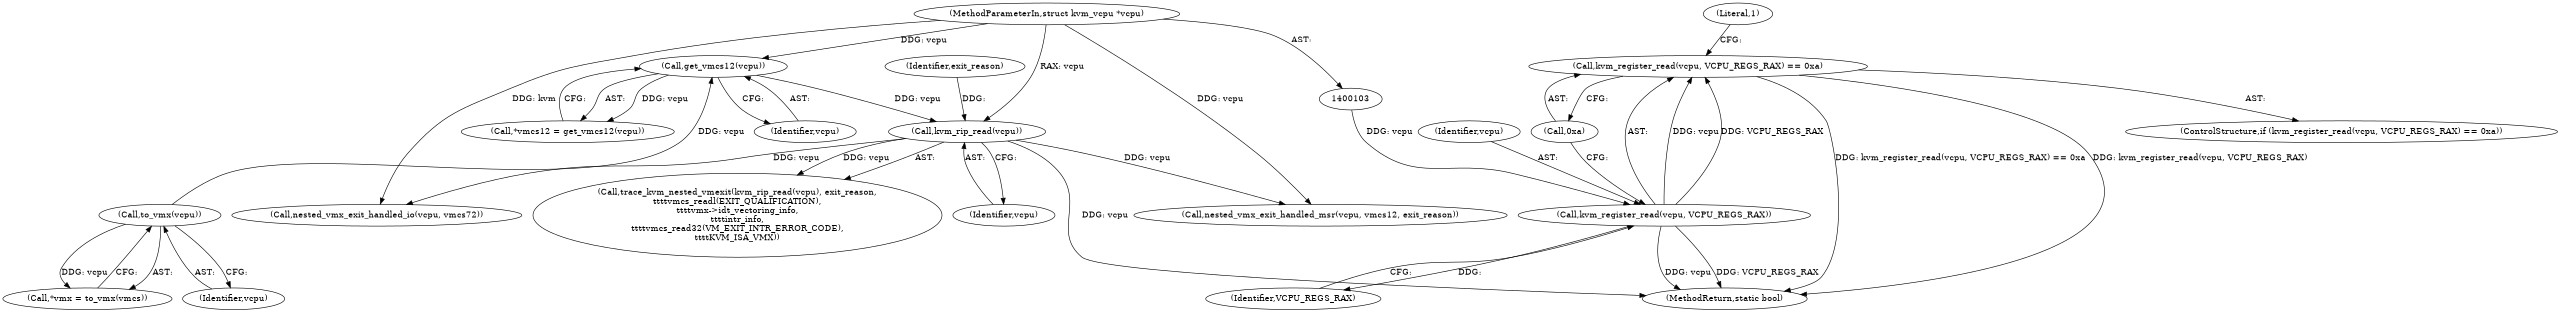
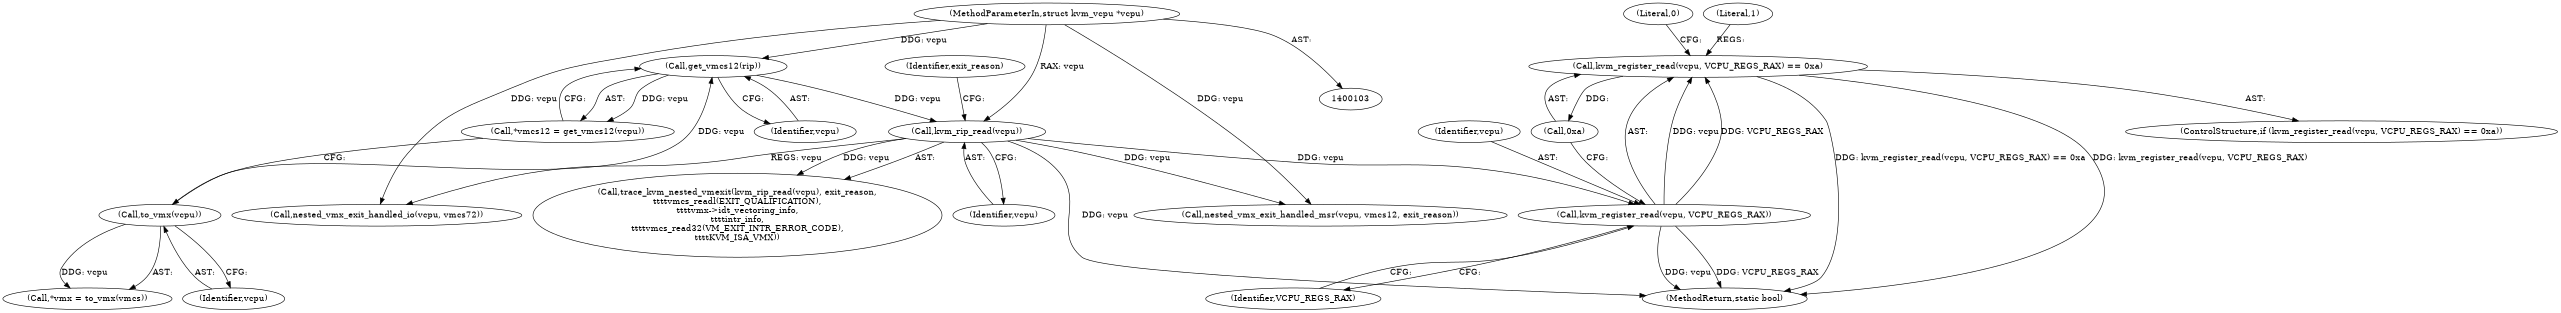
node "(Literal,0)": added
edge "(Literal,1)" -> "(Call,kvm_register_read(vcpu, VCPU_REGS_RAX) == 0xa)": label "CFG: " -> "REGS: "
node "(Call,get_vmcs12(vcpu))": label "(Call,get_vmcs12(vcpu))" -> "(Call,get_vmcs12(rip))"
edge "(MethodParameterIn,struct kvm_vcpu *vcpu)" -> "(Call,nested_vmx_exit_handled_io(vcpu, vmcs72))": label "DDG: kvm" -> "DDG: vcpu"
edge "(Identifier,exit_reason)" -> "(Call,kvm_rip_read(vcpu))": label "DDG: " -> "CFG: "
edge "(Call,kvm_register_read(vcpu, VCPU_REGS_RAX) == 0xa)" -> "(Call,0xa)": label "CFG: " -> "DDG: "
edge "(Call,kvm_rip_read(vcpu))" -> "(Call,nested_vmx_exit_handled_io(vcpu, vmcs72))": label "DDG: vcpu" -> "REGS: vcpu"
edge "1400103" -> "(Call,kvm_register_read(vcpu, VCPU_REGS_RAX))": now "(Call,kvm_rip_read(vcpu))" -> "(Call,kvm_register_read(vcpu, VCPU_REGS_RAX))"
edge "(Call,*vmx = to_vmx(vmcs))" -> "(Call,to_vmx(vcpu))": now "(Call,*vmcs12 = get_vmcs12(vcpu))" -> "(Call,to_vmx(vcpu))"
edge "(Call,kvm_register_read(vcpu, VCPU_REGS_RAX))" -> "(Identifier,VCPU_REGS_RAX)": label "DDG: " -> "CFG: "
